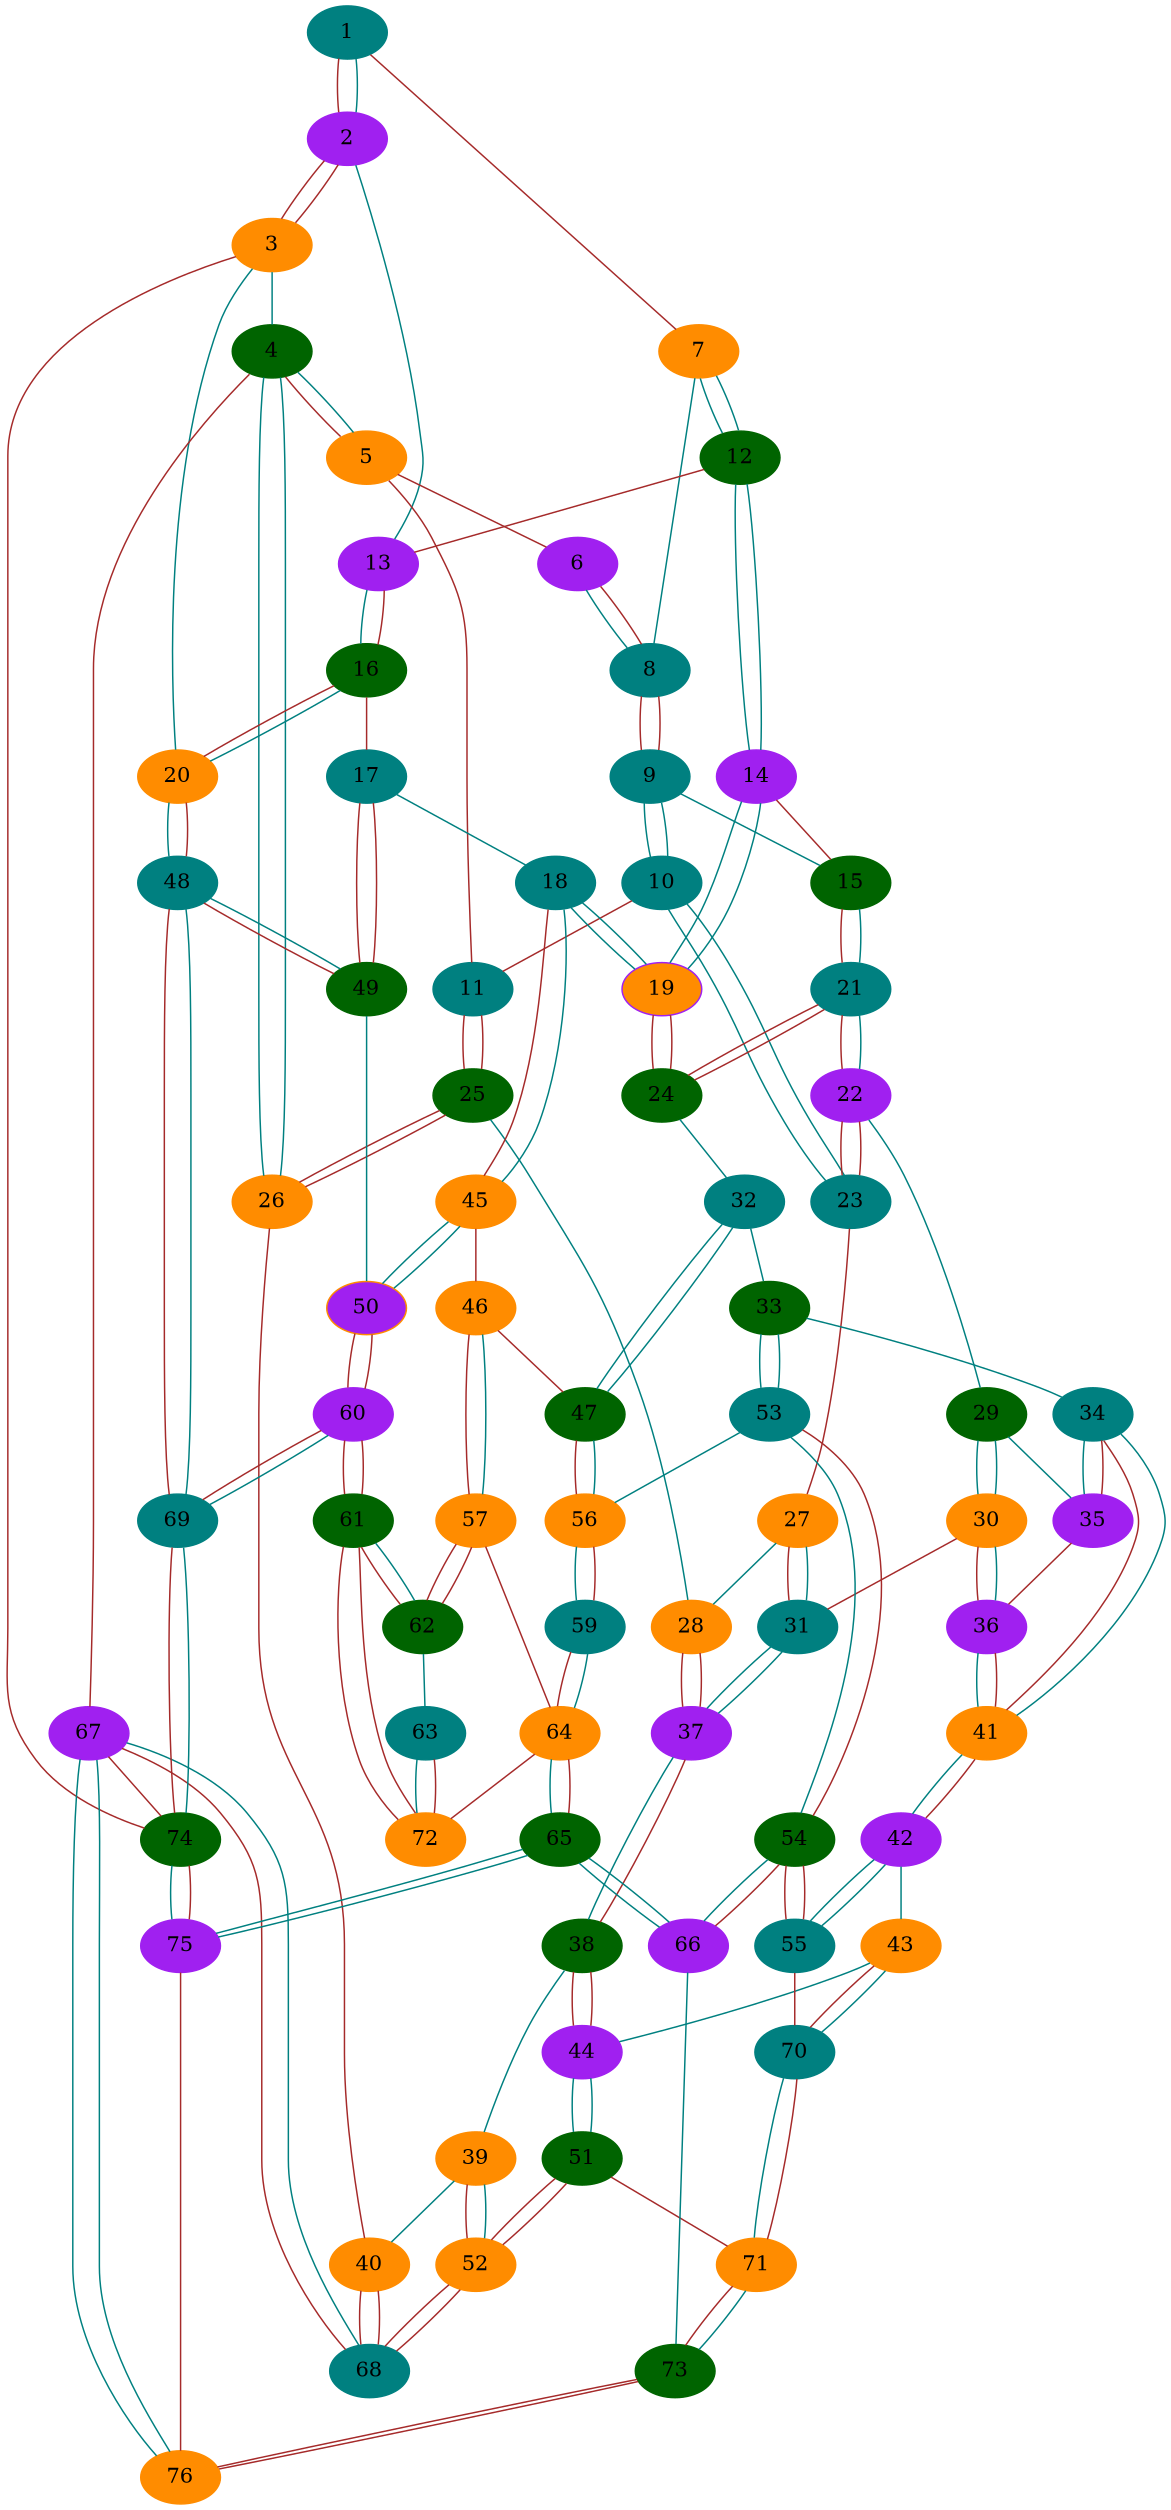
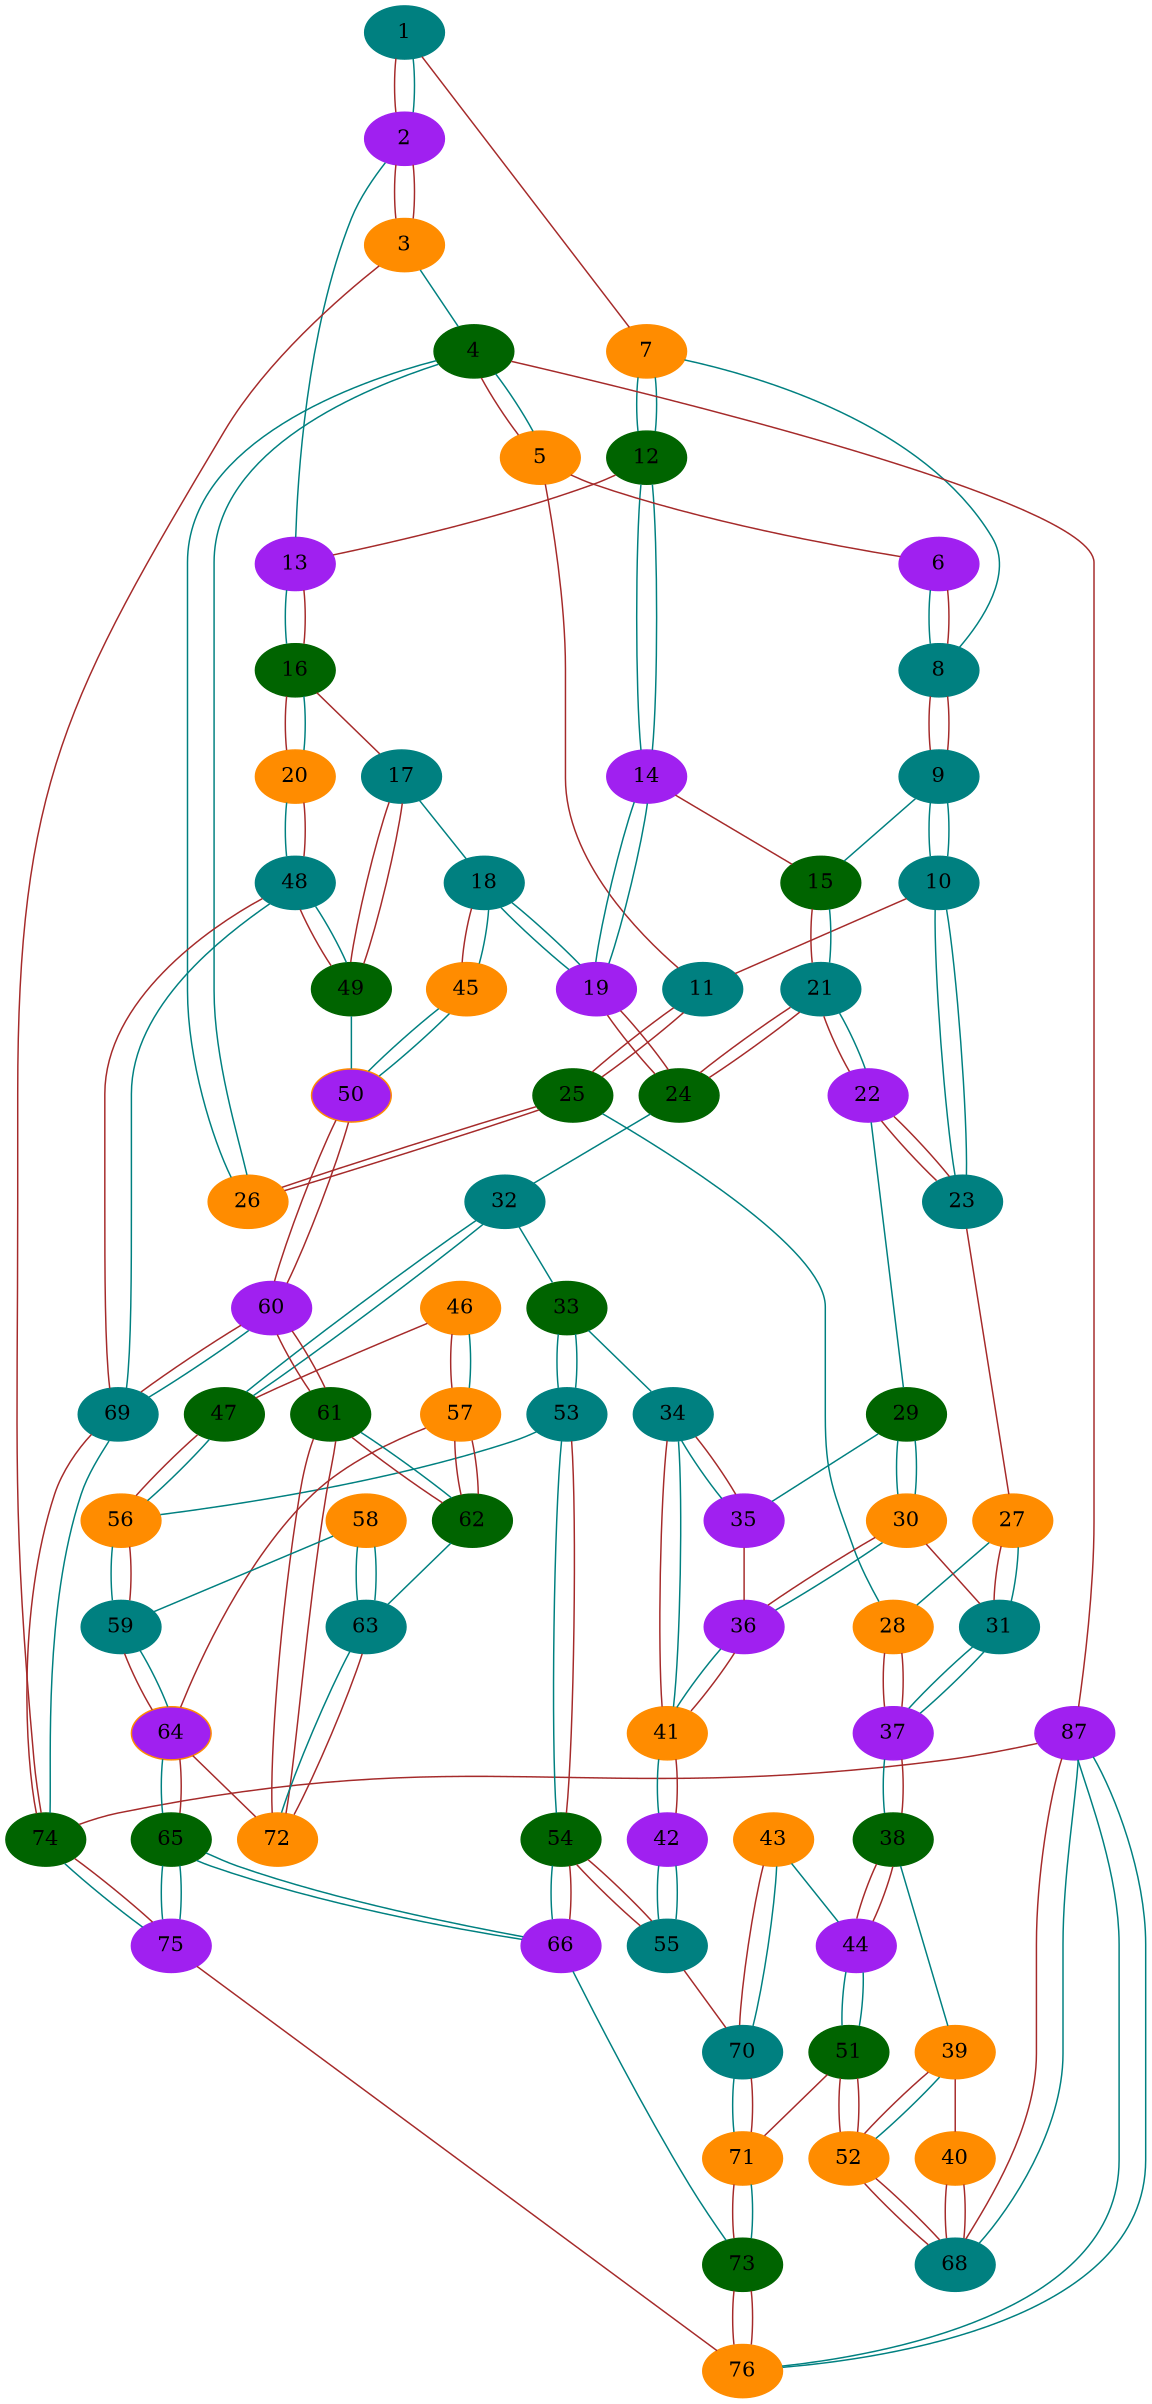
edge "3" -- "20": removed
node "19": fillcolor darkorange -> purple
edge "45" -- "46": removed
node "58": added
node "67": label "67" -> "87"
node "64": fillcolor darkorange -> purple
edge "26" -- "40": removed
edge "42" -- "43": removed
edge "39" -- "40": color teal -> brown
